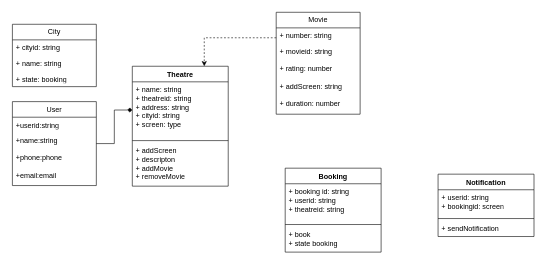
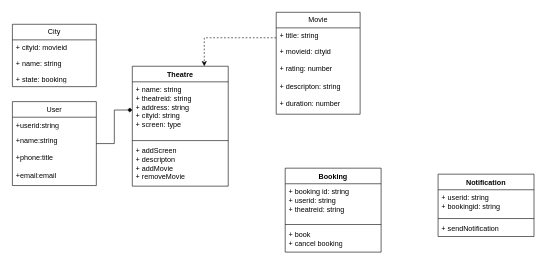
node "+ number: string": label "+ number: string" -> "+ title: string"
node "+ cityid: string": label "+ cityid: string" -> "+ cityid: movieid"
node "+ movieid: string + rating: number": label "+ movieid: string + rating: number" -> "+ movieid: cityid + rating: number"
node "+ addScreen: string + duration: number": label "+ addScreen: string + duration: number" -> "+ descripton: string + duration: number"
node "+phone:phone": label "+phone:phone" -> "+phone:title"
node "+ userid: string + bookingid: screen": label "+ userid: string + bookingid: screen" -> "+ userid: string + bookingid: string"
node "+ book + state booking": label "+ book + state booking" -> "+ book + cancel booking"
